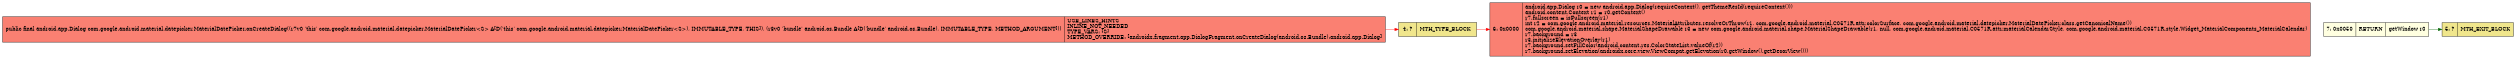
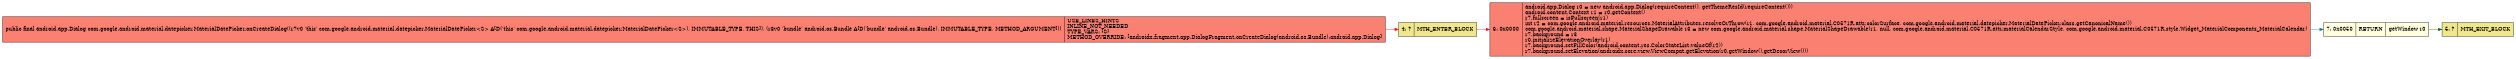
node "4: ?": text "MTH_TYPE_BLOCK" -> "MTH_ENTER_BLOCK"
edge "6: 0x0000" -> "7: 0x0050": added
node "6: 0x0000": text "r3.initializeElevationOverlay(r1)" -> "r0.initializeElevationOverlay(r1)"
